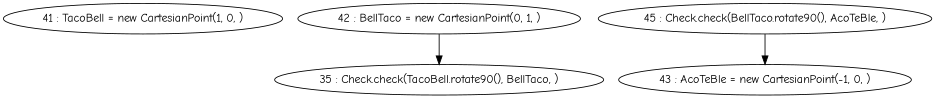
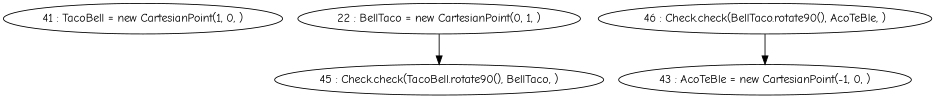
node "42 : BellTaco = new CartesianPoint(0, 1, )": label "42 : BellTaco = new CartesianPoint(0, 1, )" -> "22 : BellTaco = new CartesianPoint(0, 1, )"
node "45 : Check.check(BellTaco.rotate90(), AcoTeBle, )": label "45 : Check.check(BellTaco.rotate90(), AcoTeBle, )" -> "46 : Check.check(BellTaco.rotate90(), AcoTeBle, )"
node "35 : Check.check(TacoBell.rotate90(), BellTaco, )": label "35 : Check.check(TacoBell.rotate90(), BellTaco, )" -> "45 : Check.check(TacoBell.rotate90(), BellTaco, )"
